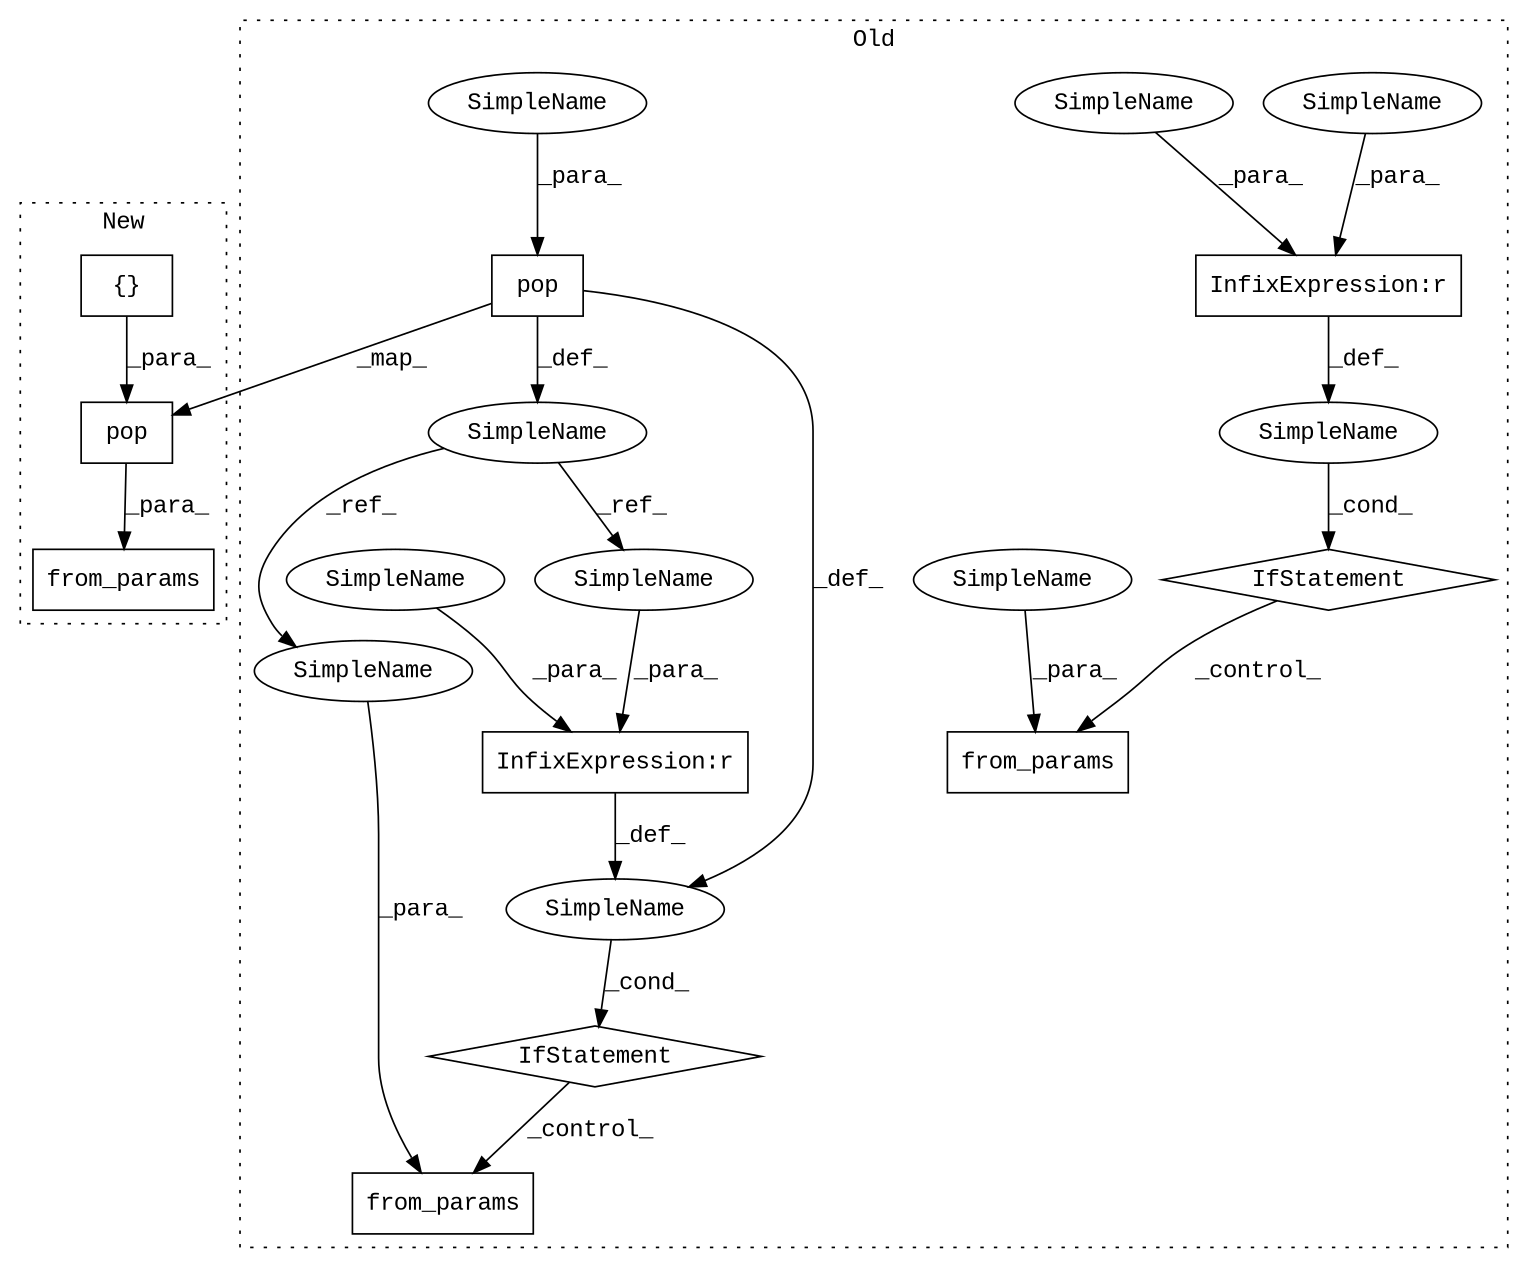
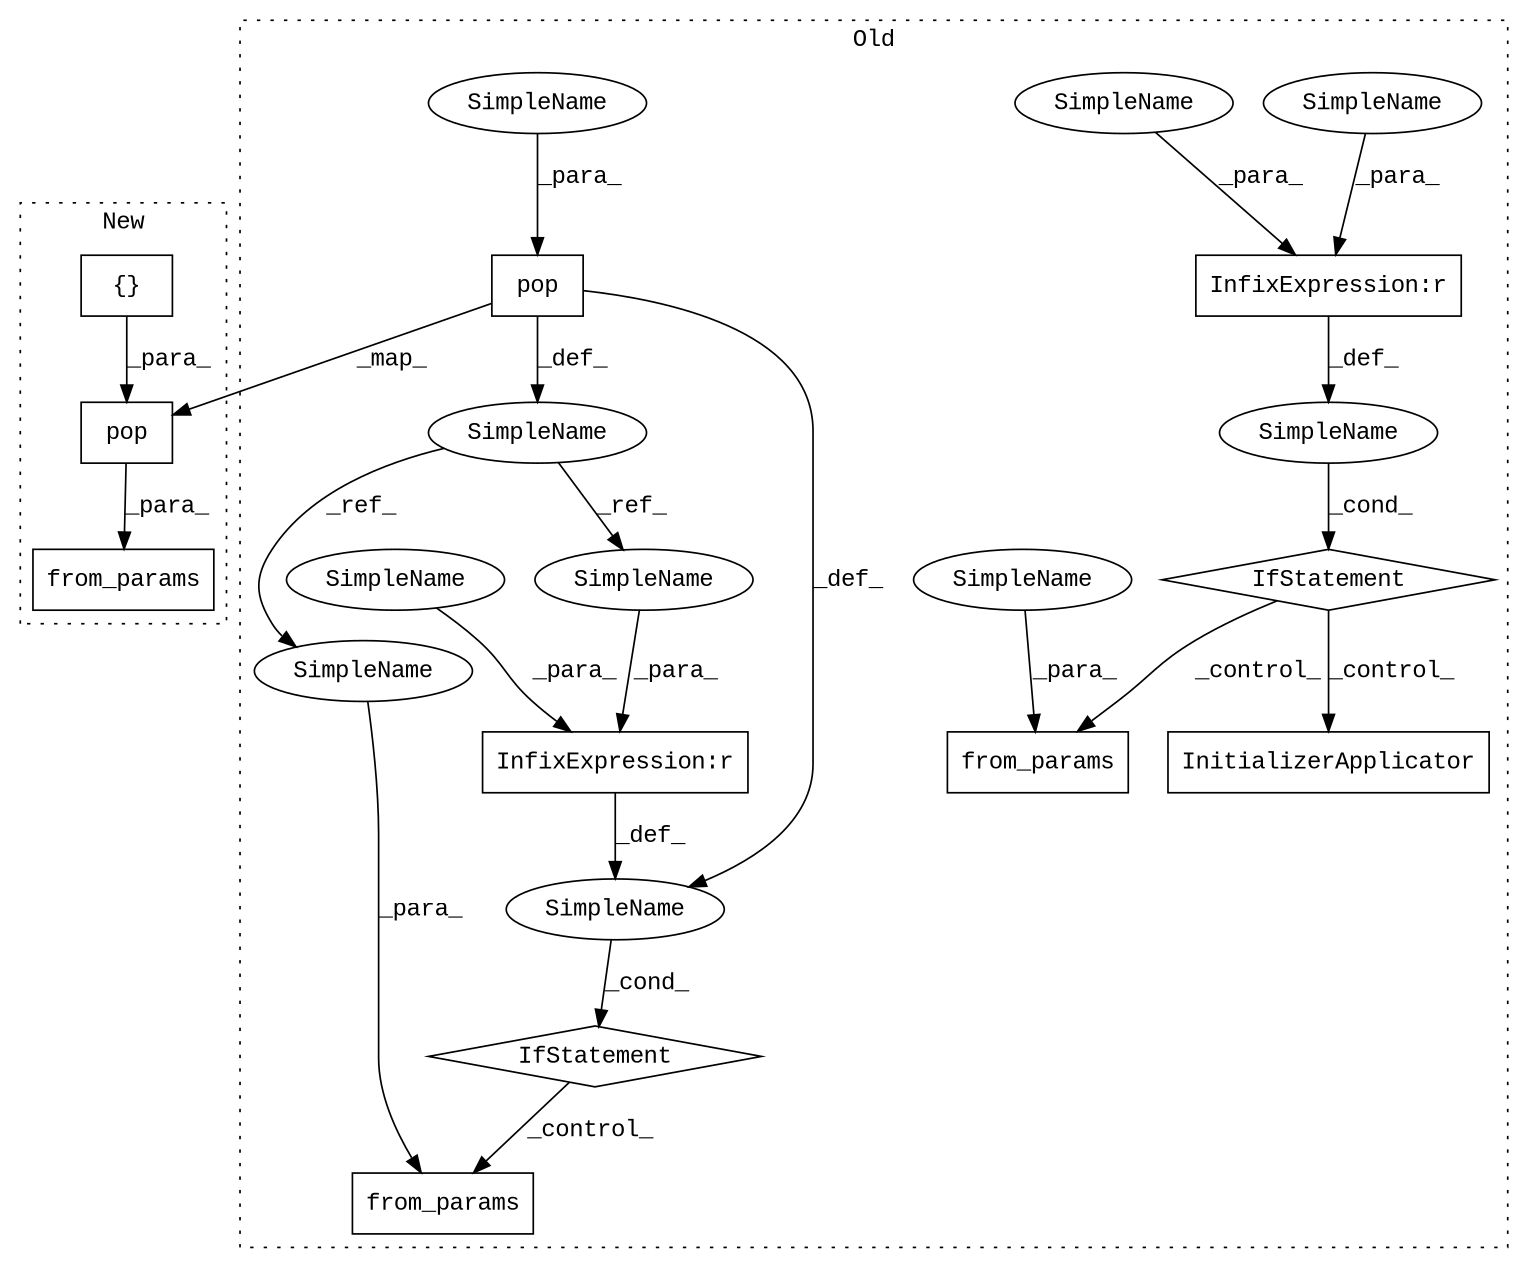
node "InitializerApplicator": added
